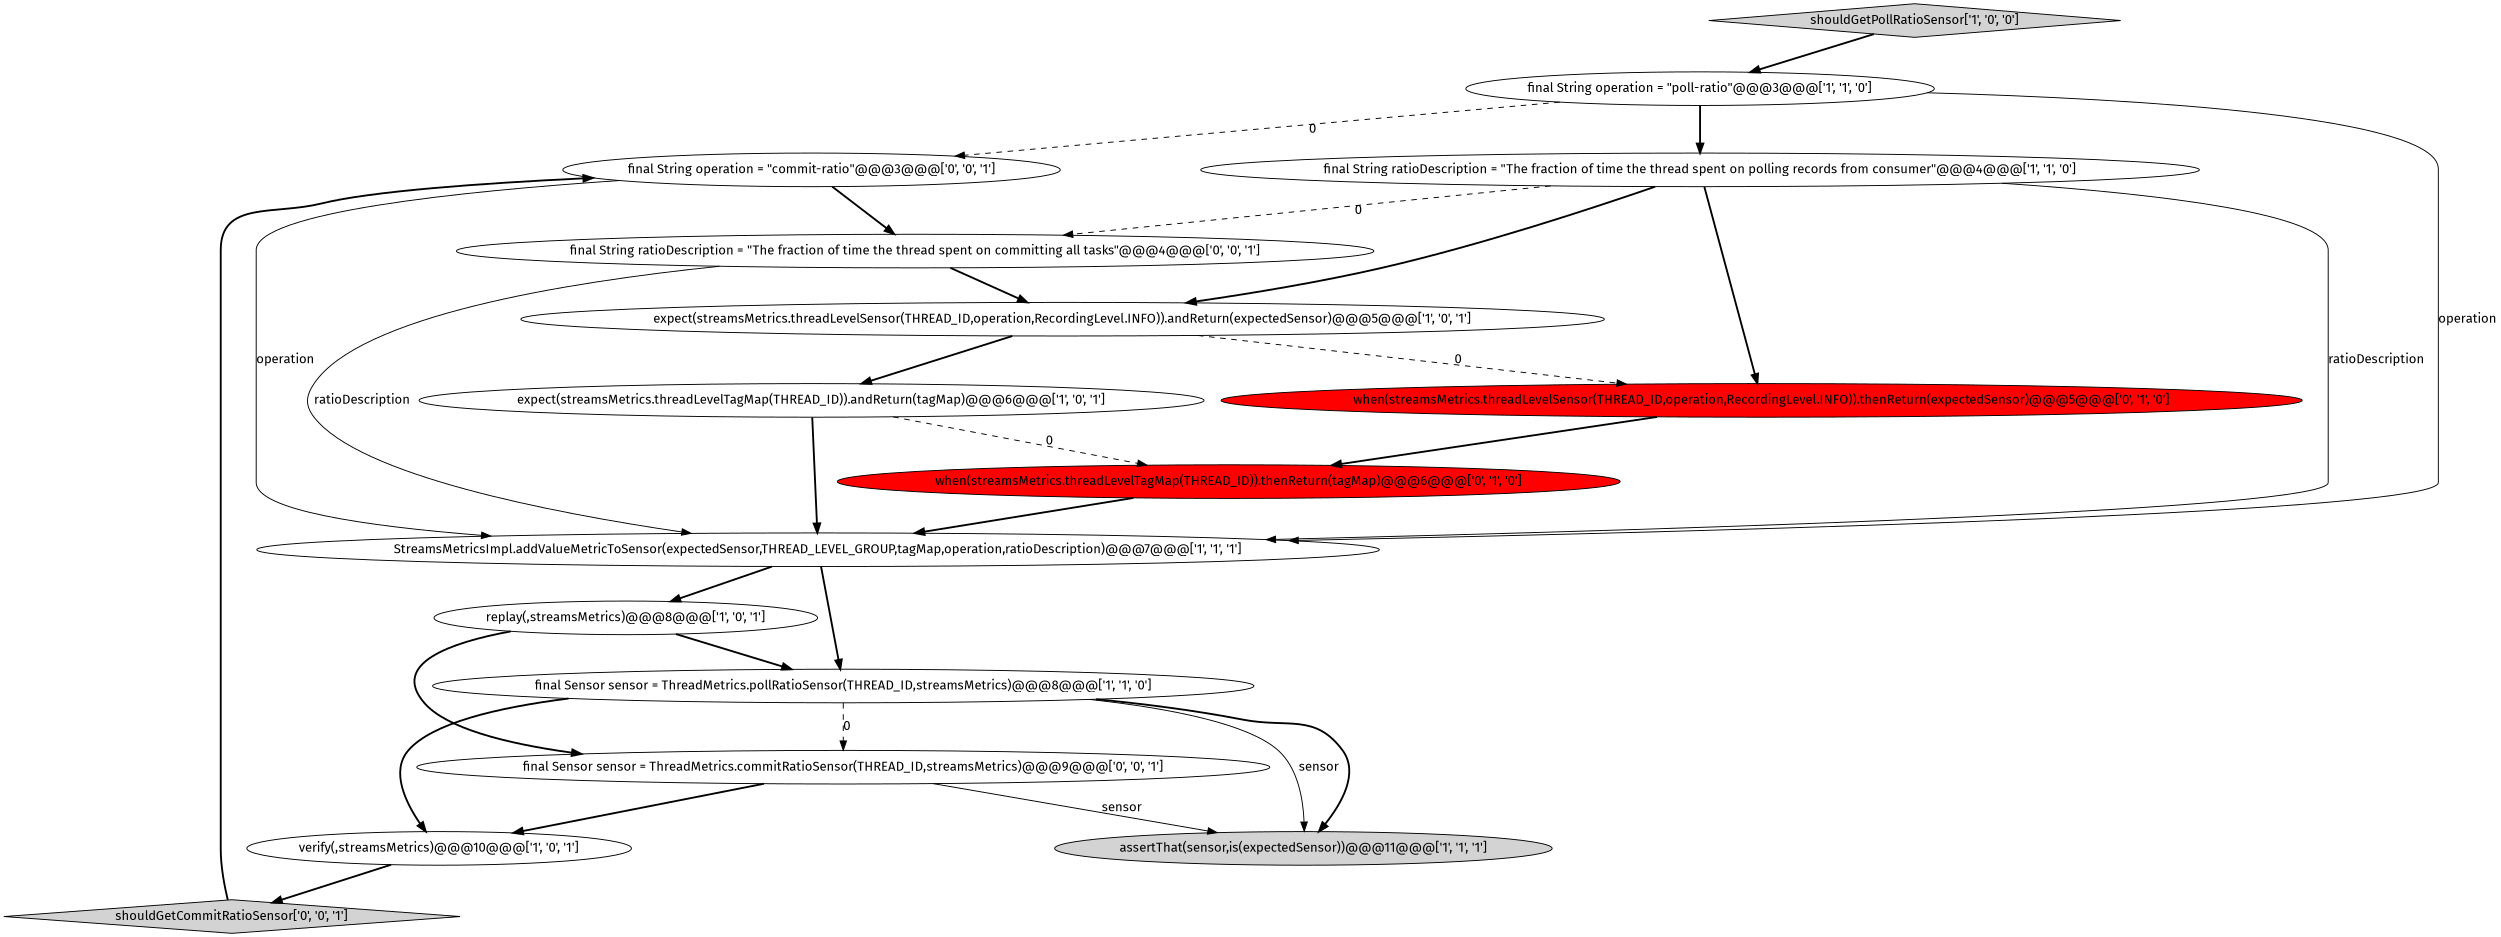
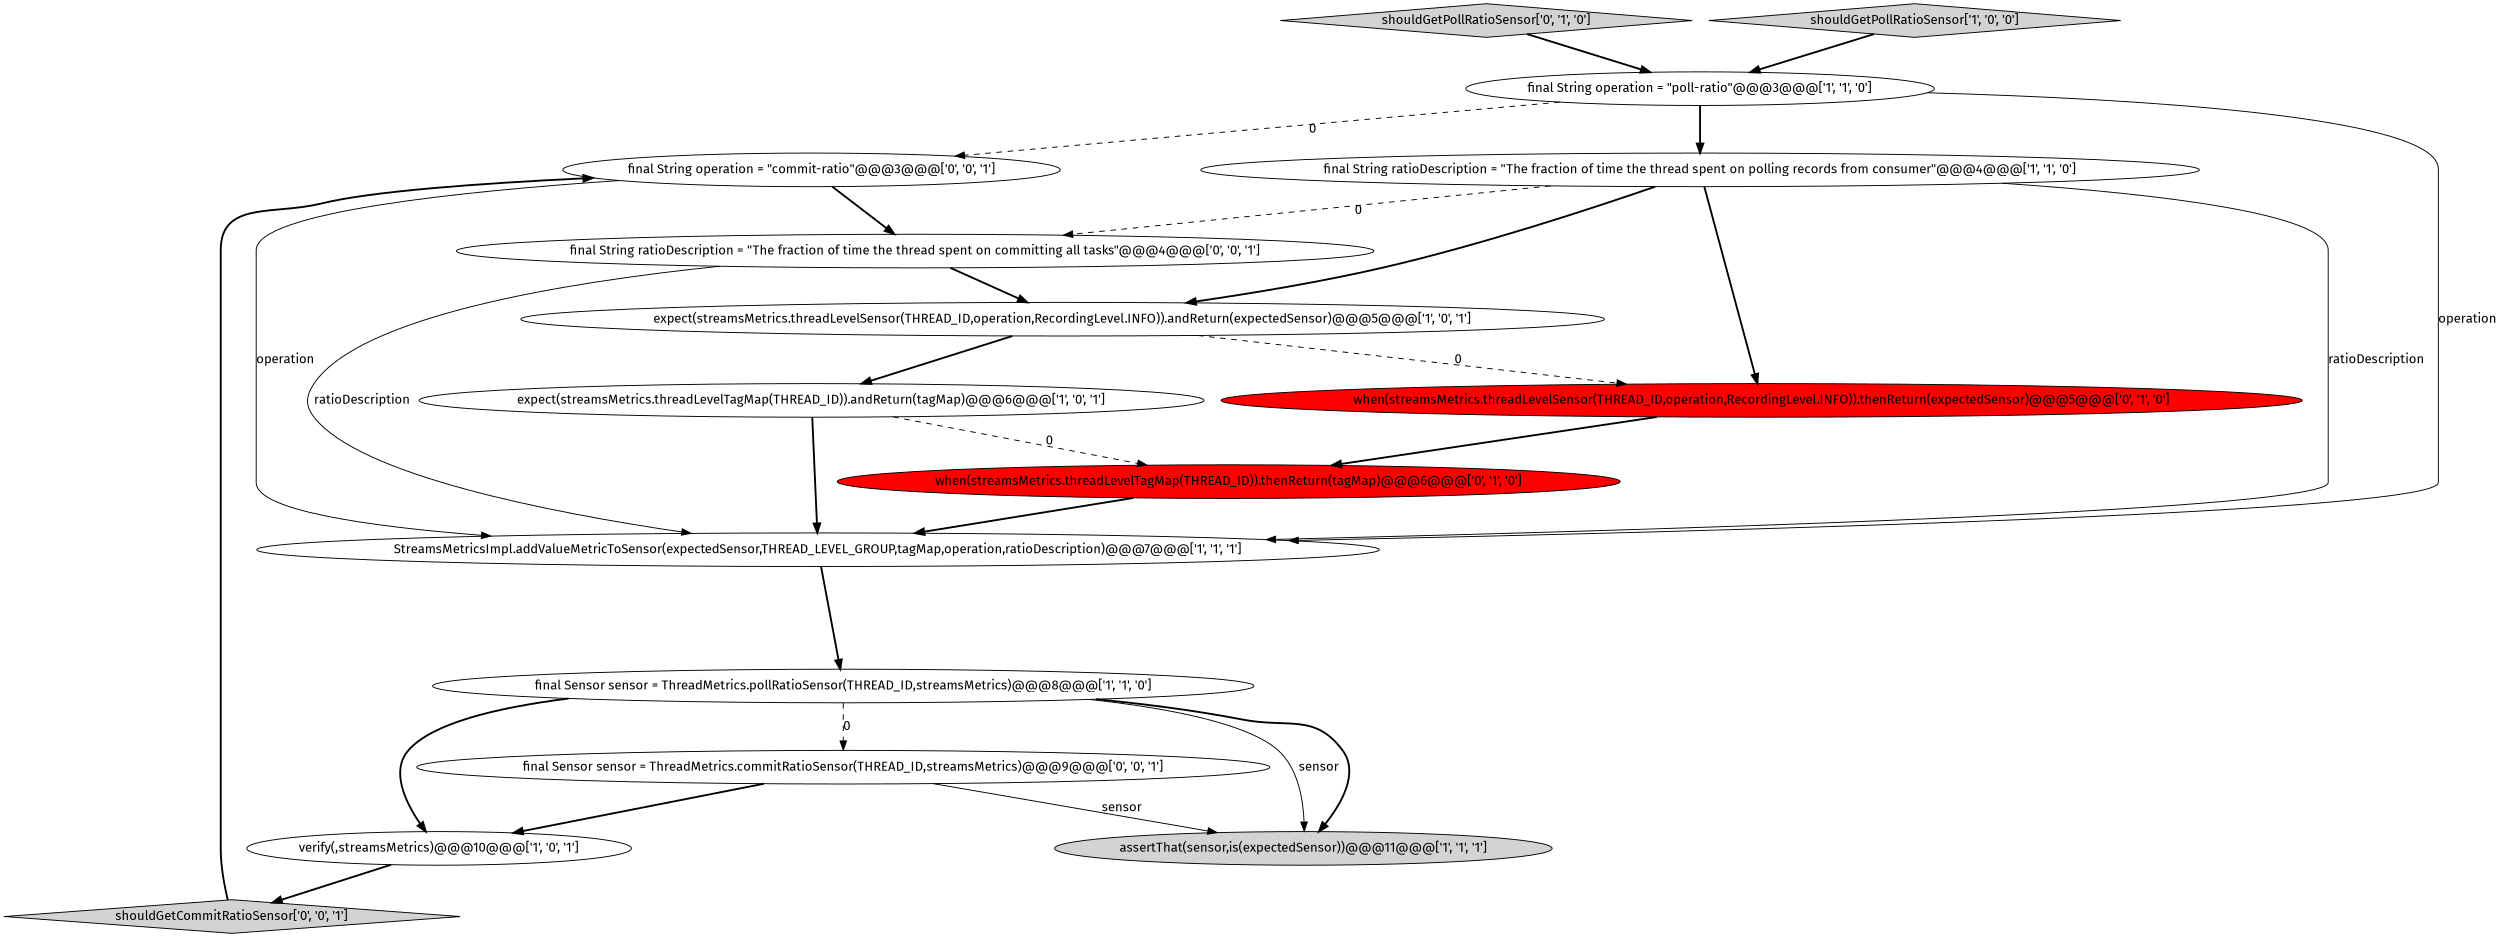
node "shouldGetPollRatioSensor['0', '1', '0']": added
node "replay(,streamsMetrics)@@@8@@@['1', '0', '1']": removed
